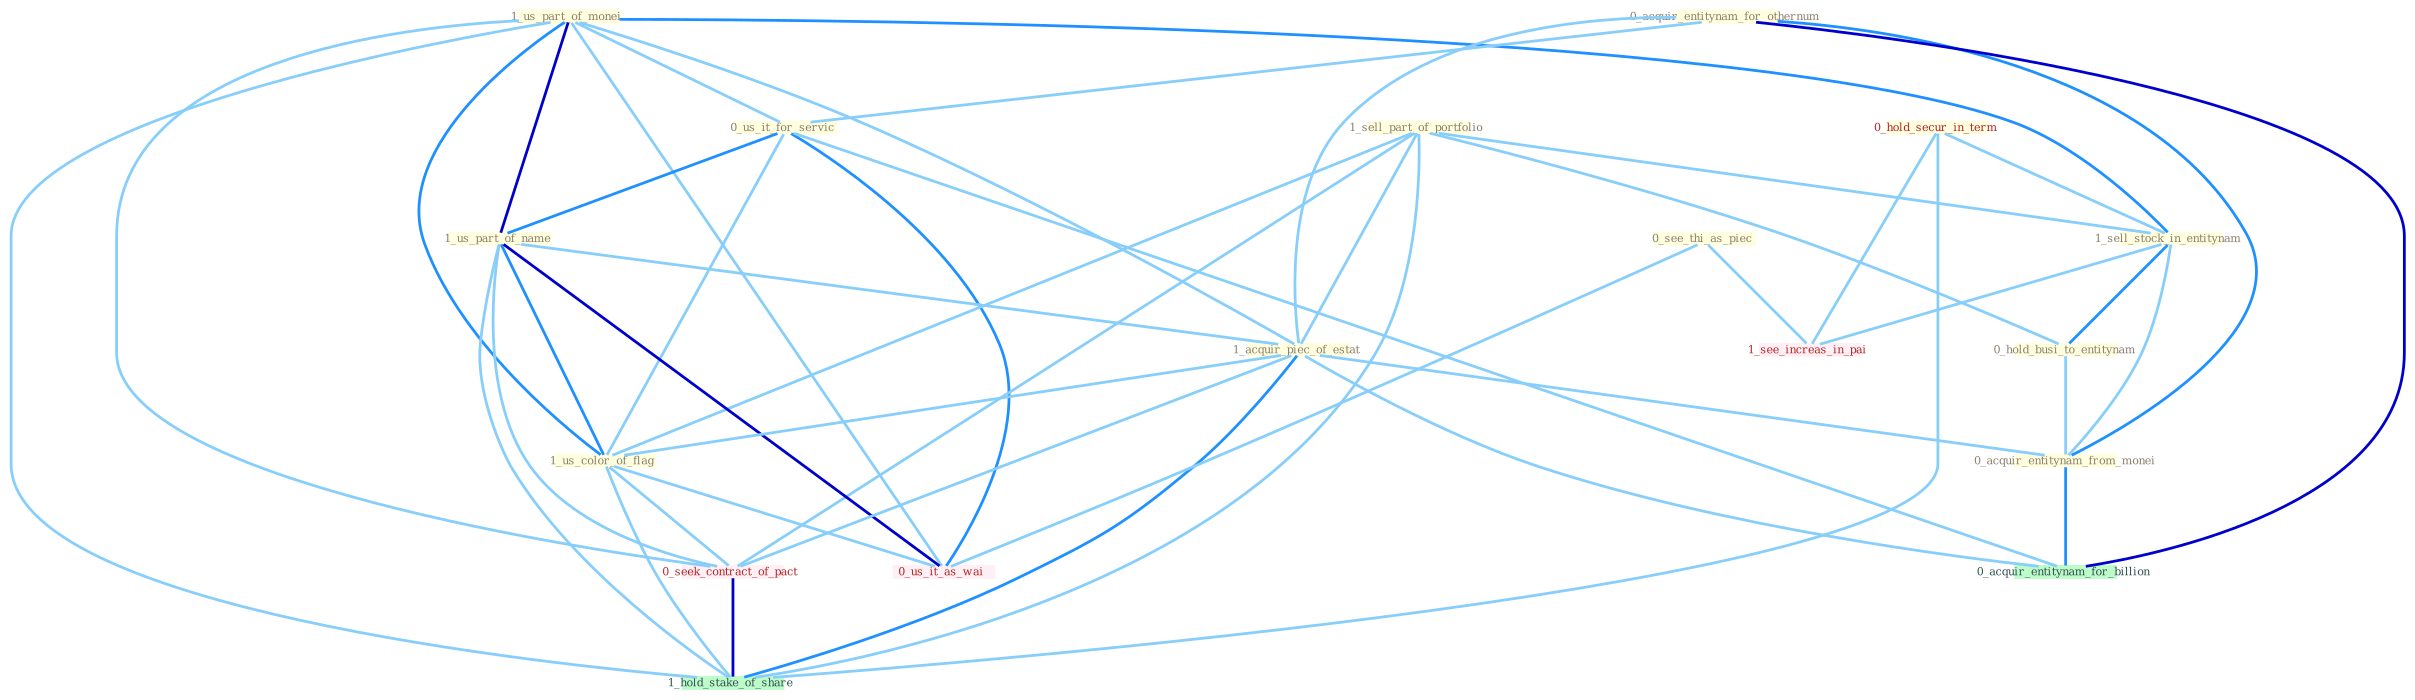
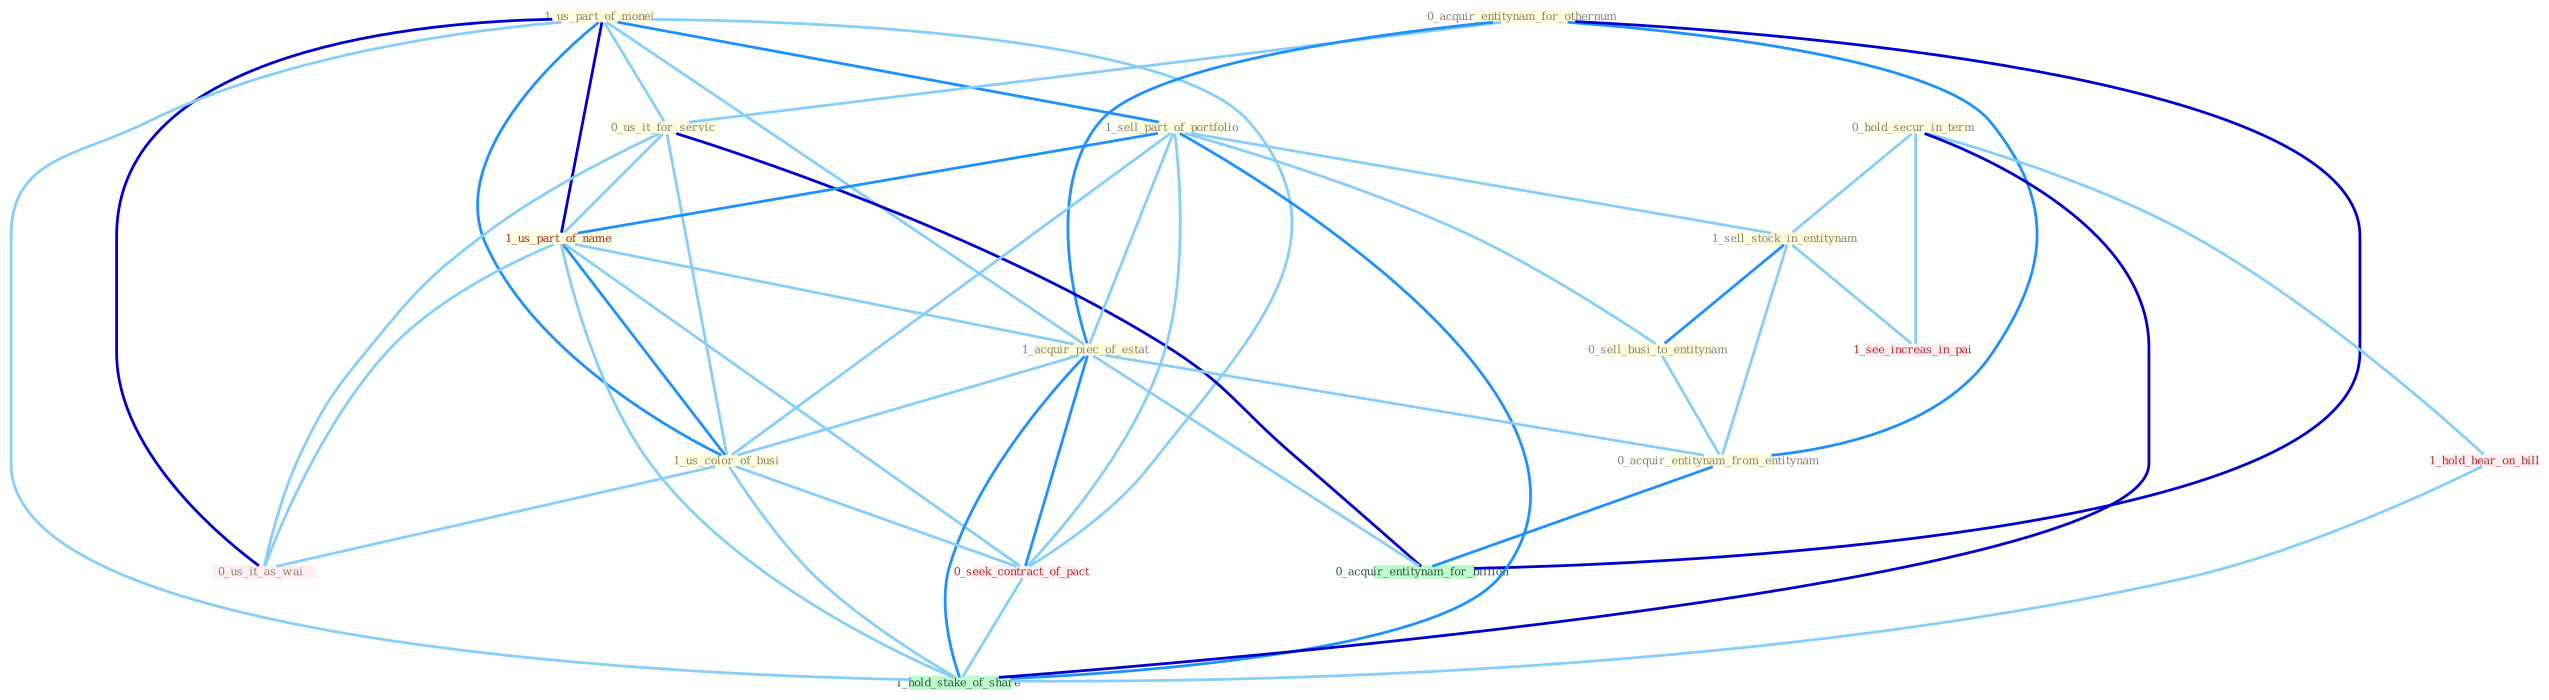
edge "1_us_part_of_monei" -- "1_sell_stock_in_entitynam": now "1_us_part_of_monei" -- "1_sell_part_of_portfolio"
edge "0_acquir_entitynam_for_othernum" -- "1_acquir_piec_of_estat": color #87cefa -> #1e90ff
node "0_hold_secur_in_term": fontcolor #b22222 -> #8b7d6b
edge "1_sell_part_of_portfolio" -- "1_us_part_of_name": added
edge "0_us_it_for_servic" -- "1_us_part_of_name": color #1e90ff -> #87cefa
node "1_us_part_of_name": fontcolor #8b7d6b -> #b22222
node "0_see_thi_as_piec": removed
edge "1_us_part_of_monei" -- "0_us_it_as_wai": color #87cefa -> #0000cd
edge "0_us_it_for_servic" -- "0_us_it_as_wai": color #1e90ff -> #87cefa
edge "0_us_it_for_servic" -- "0_acquir_entitynam_for_billion": color #87cefa -> #0000cd
node "0_hold_busi_to_entitynam": label "0_hold_busi_to_entitynam" -> "0_sell_busi_to_entitynam"
edge "1_us_part_of_name" -- "0_us_it_as_wai": color #0000cd -> #87cefa
node "1_us_color_of_flag": label "1_us_color_of_flag" -> "1_us_color_of_busi"
edge "1_acquir_piec_of_estat" -- "0_seek_contract_of_pact": color #87cefa -> #1e90ff
node "0_acquir_entitynam_from_monei": label "0_acquir_entitynam_from_monei" -> "0_acquir_entitynam_from_entitynam"
node "1_hold_hear_on_bill": added
edge "1_sell_part_of_portfolio" -- "1_hold_stake_of_share": color #87cefa -> #1e90ff
node "0_us_it_as_wai": fontcolor #b22222 -> #8b7d6b
edge "0_hold_secur_in_term" -- "1_hold_stake_of_share": color #87cefa -> #0000cd
edge "0_seek_contract_of_pact" -- "1_hold_stake_of_share": color #0000cd -> #87cefa
